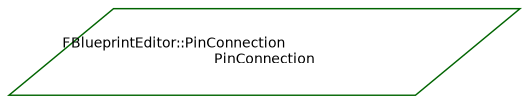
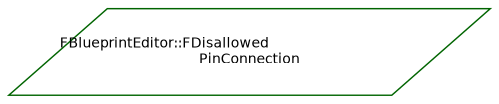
node "FBlueprintEditor::PinConnection PinConnection": label "FBlueprintEditor::PinConnection PinConnection" -> "FBlueprintEditor::FDisallowed PinConnection"
